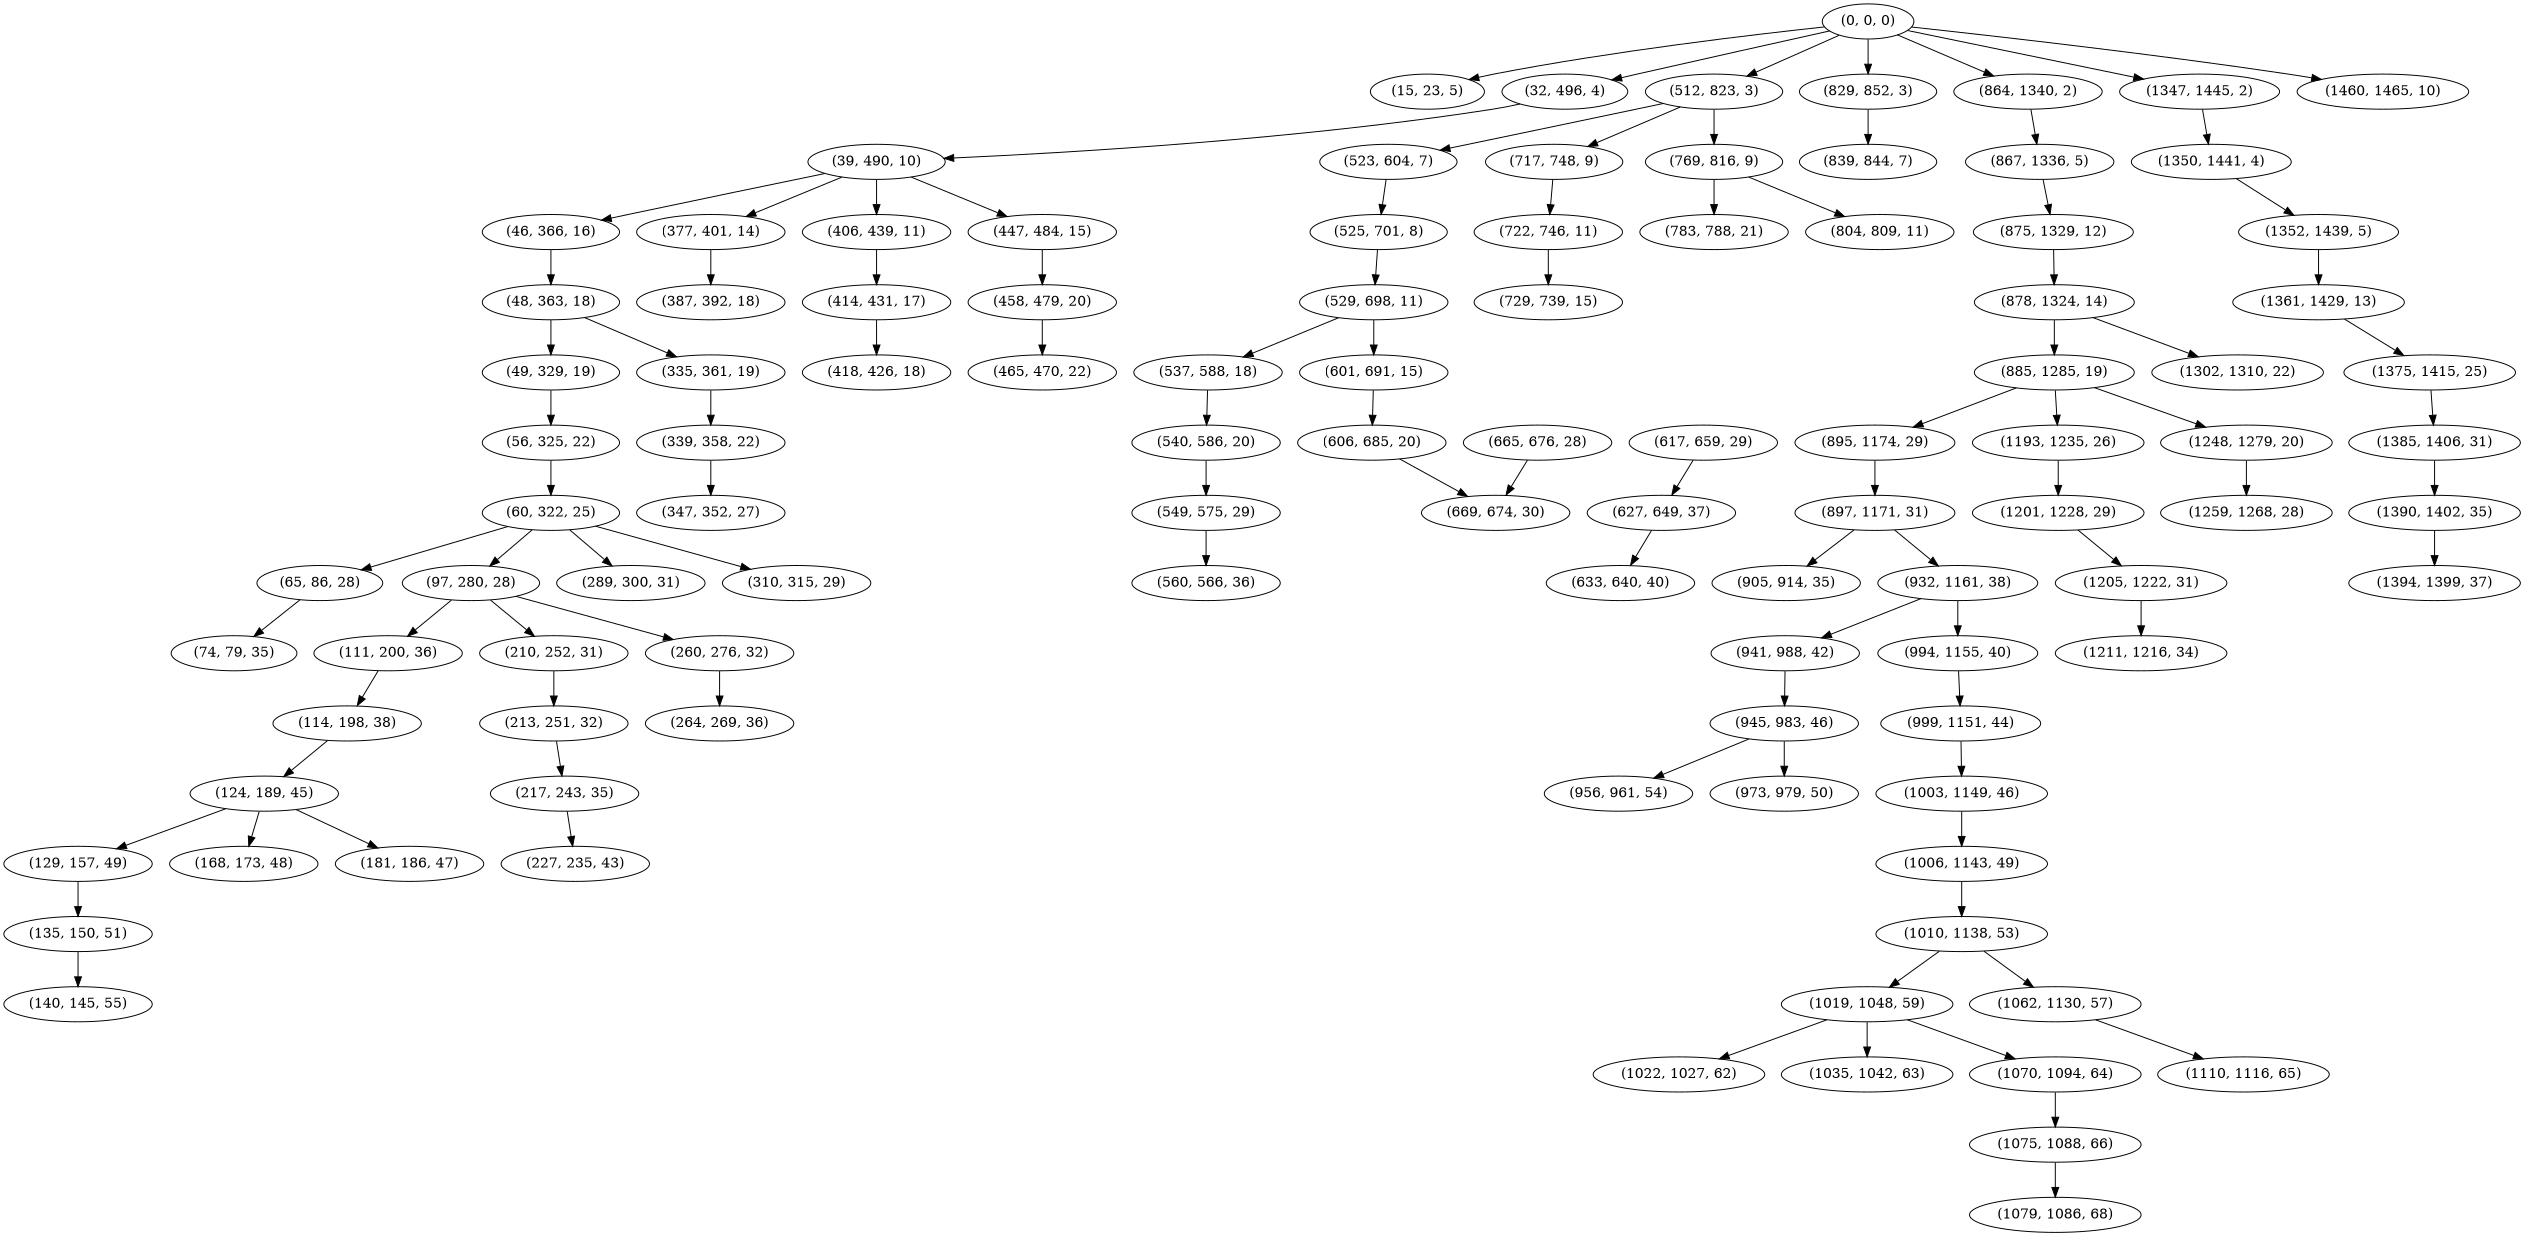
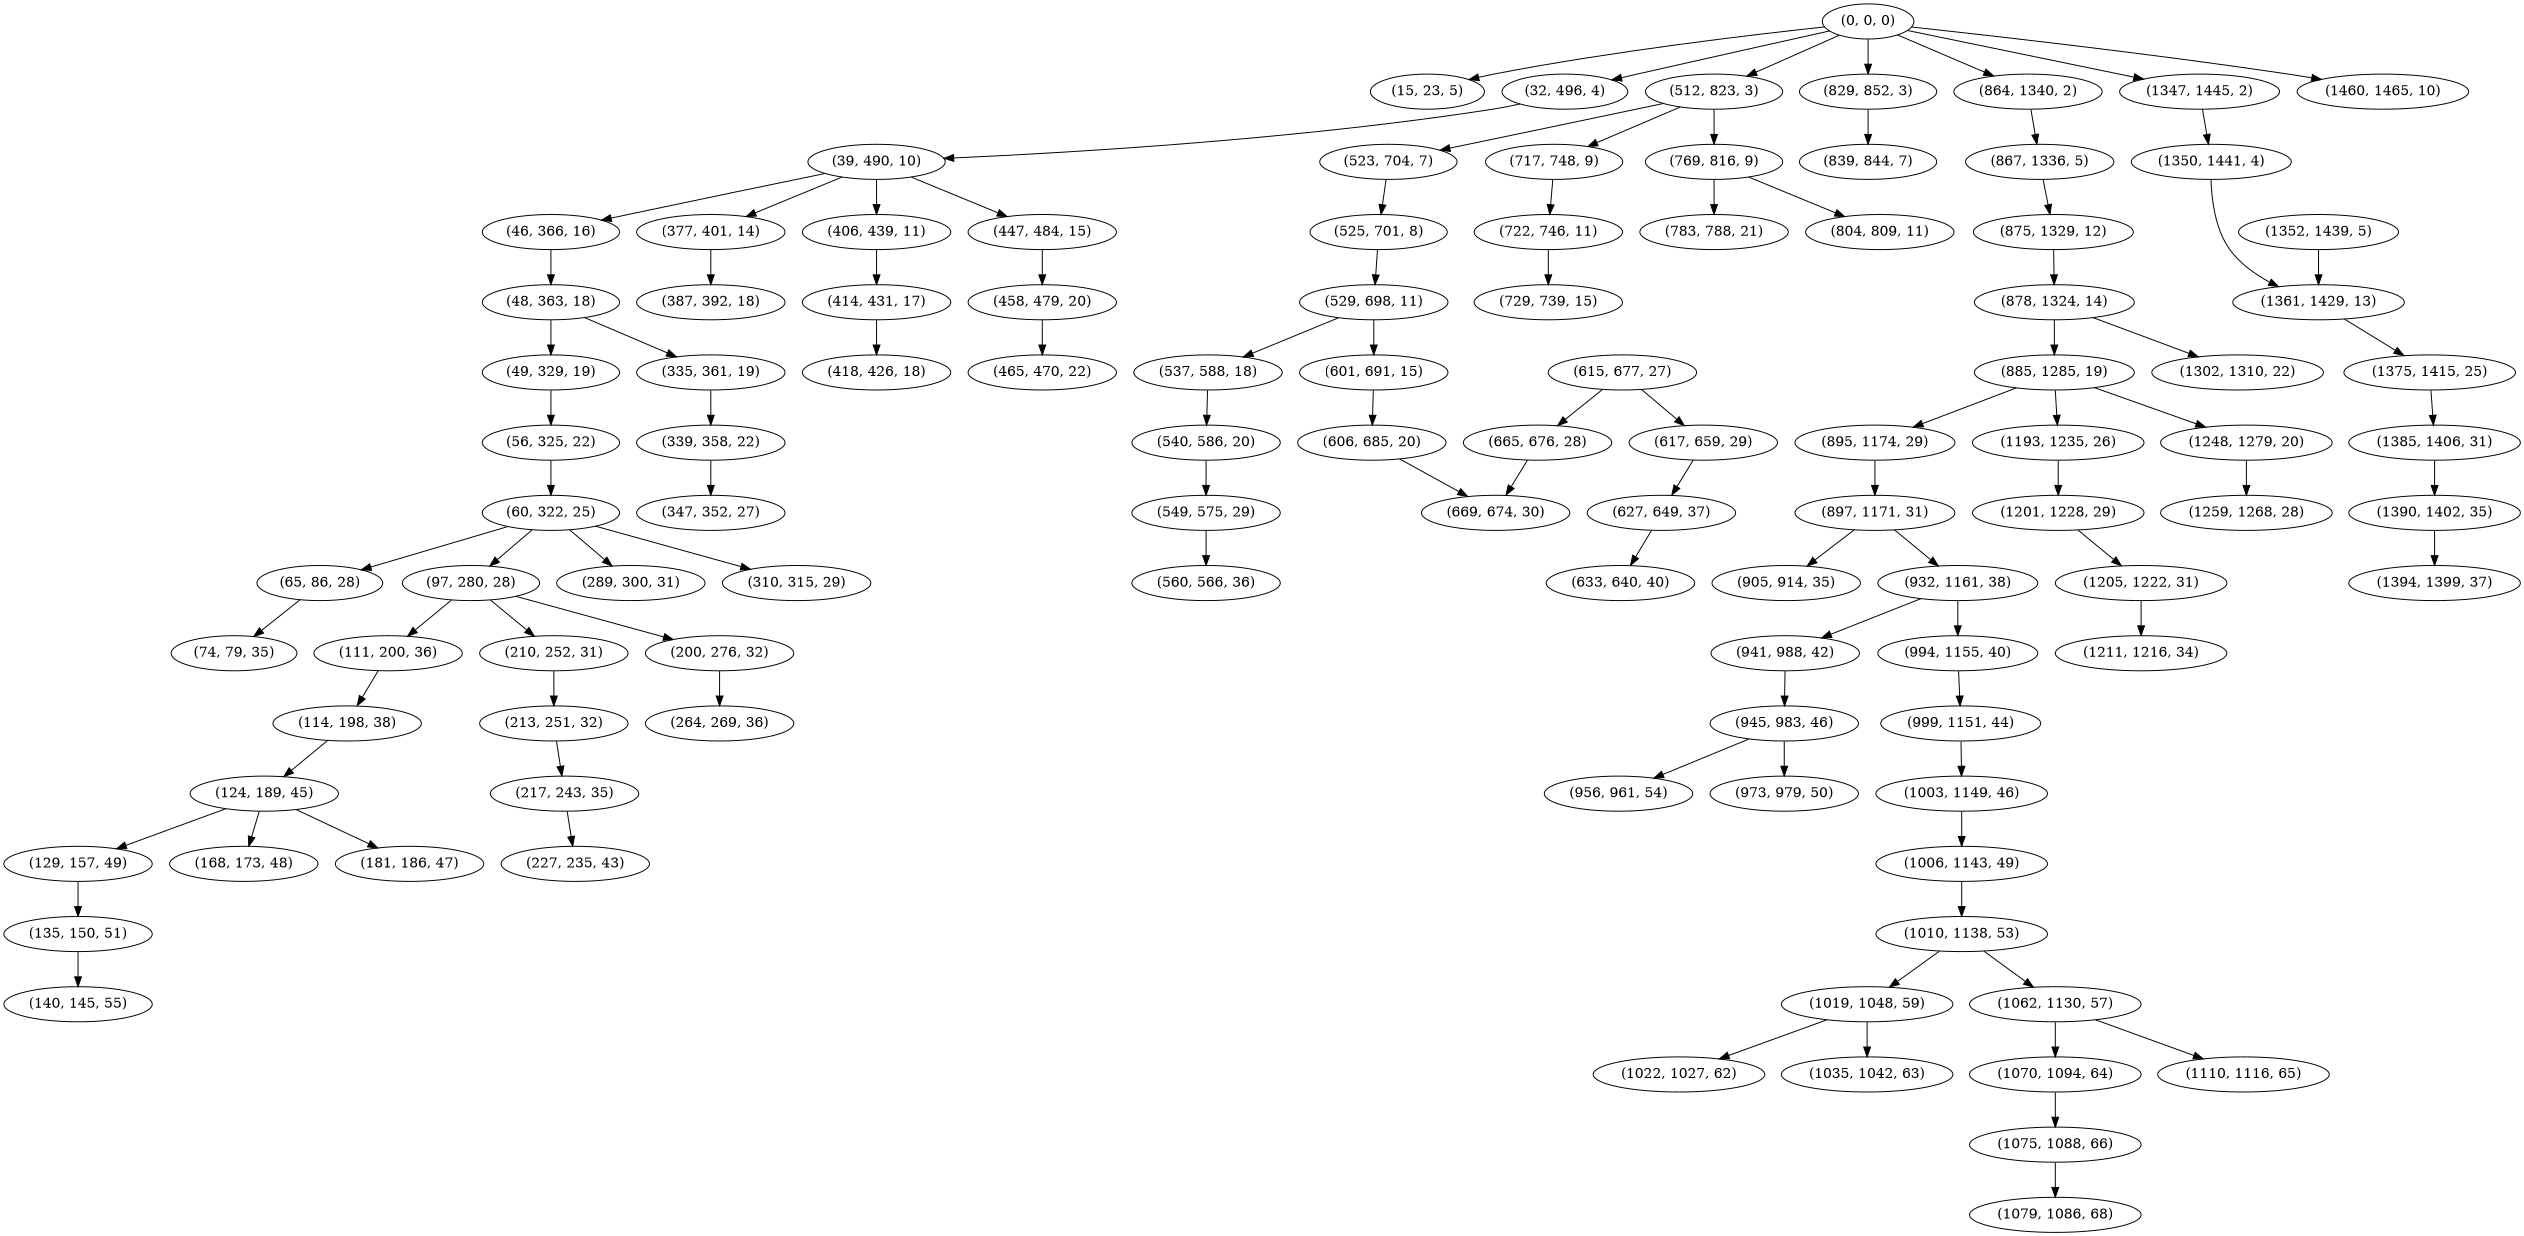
node "(523, 604, 7)": label "(523, 604, 7)" -> "(523, 704, 7)"
edge "(1350, 1441, 4)" -> "(1352, 1439, 5)": now "(1350, 1441, 4)" -> "(1361, 1429, 13)"
node "(615, 677, 27)": added
node "(260, 276, 32)": label "(260, 276, 32)" -> "(200, 276, 32)"
edge "(1019, 1048, 59)" -> "(1070, 1094, 64)": now "(1062, 1130, 57)" -> "(1070, 1094, 64)"
